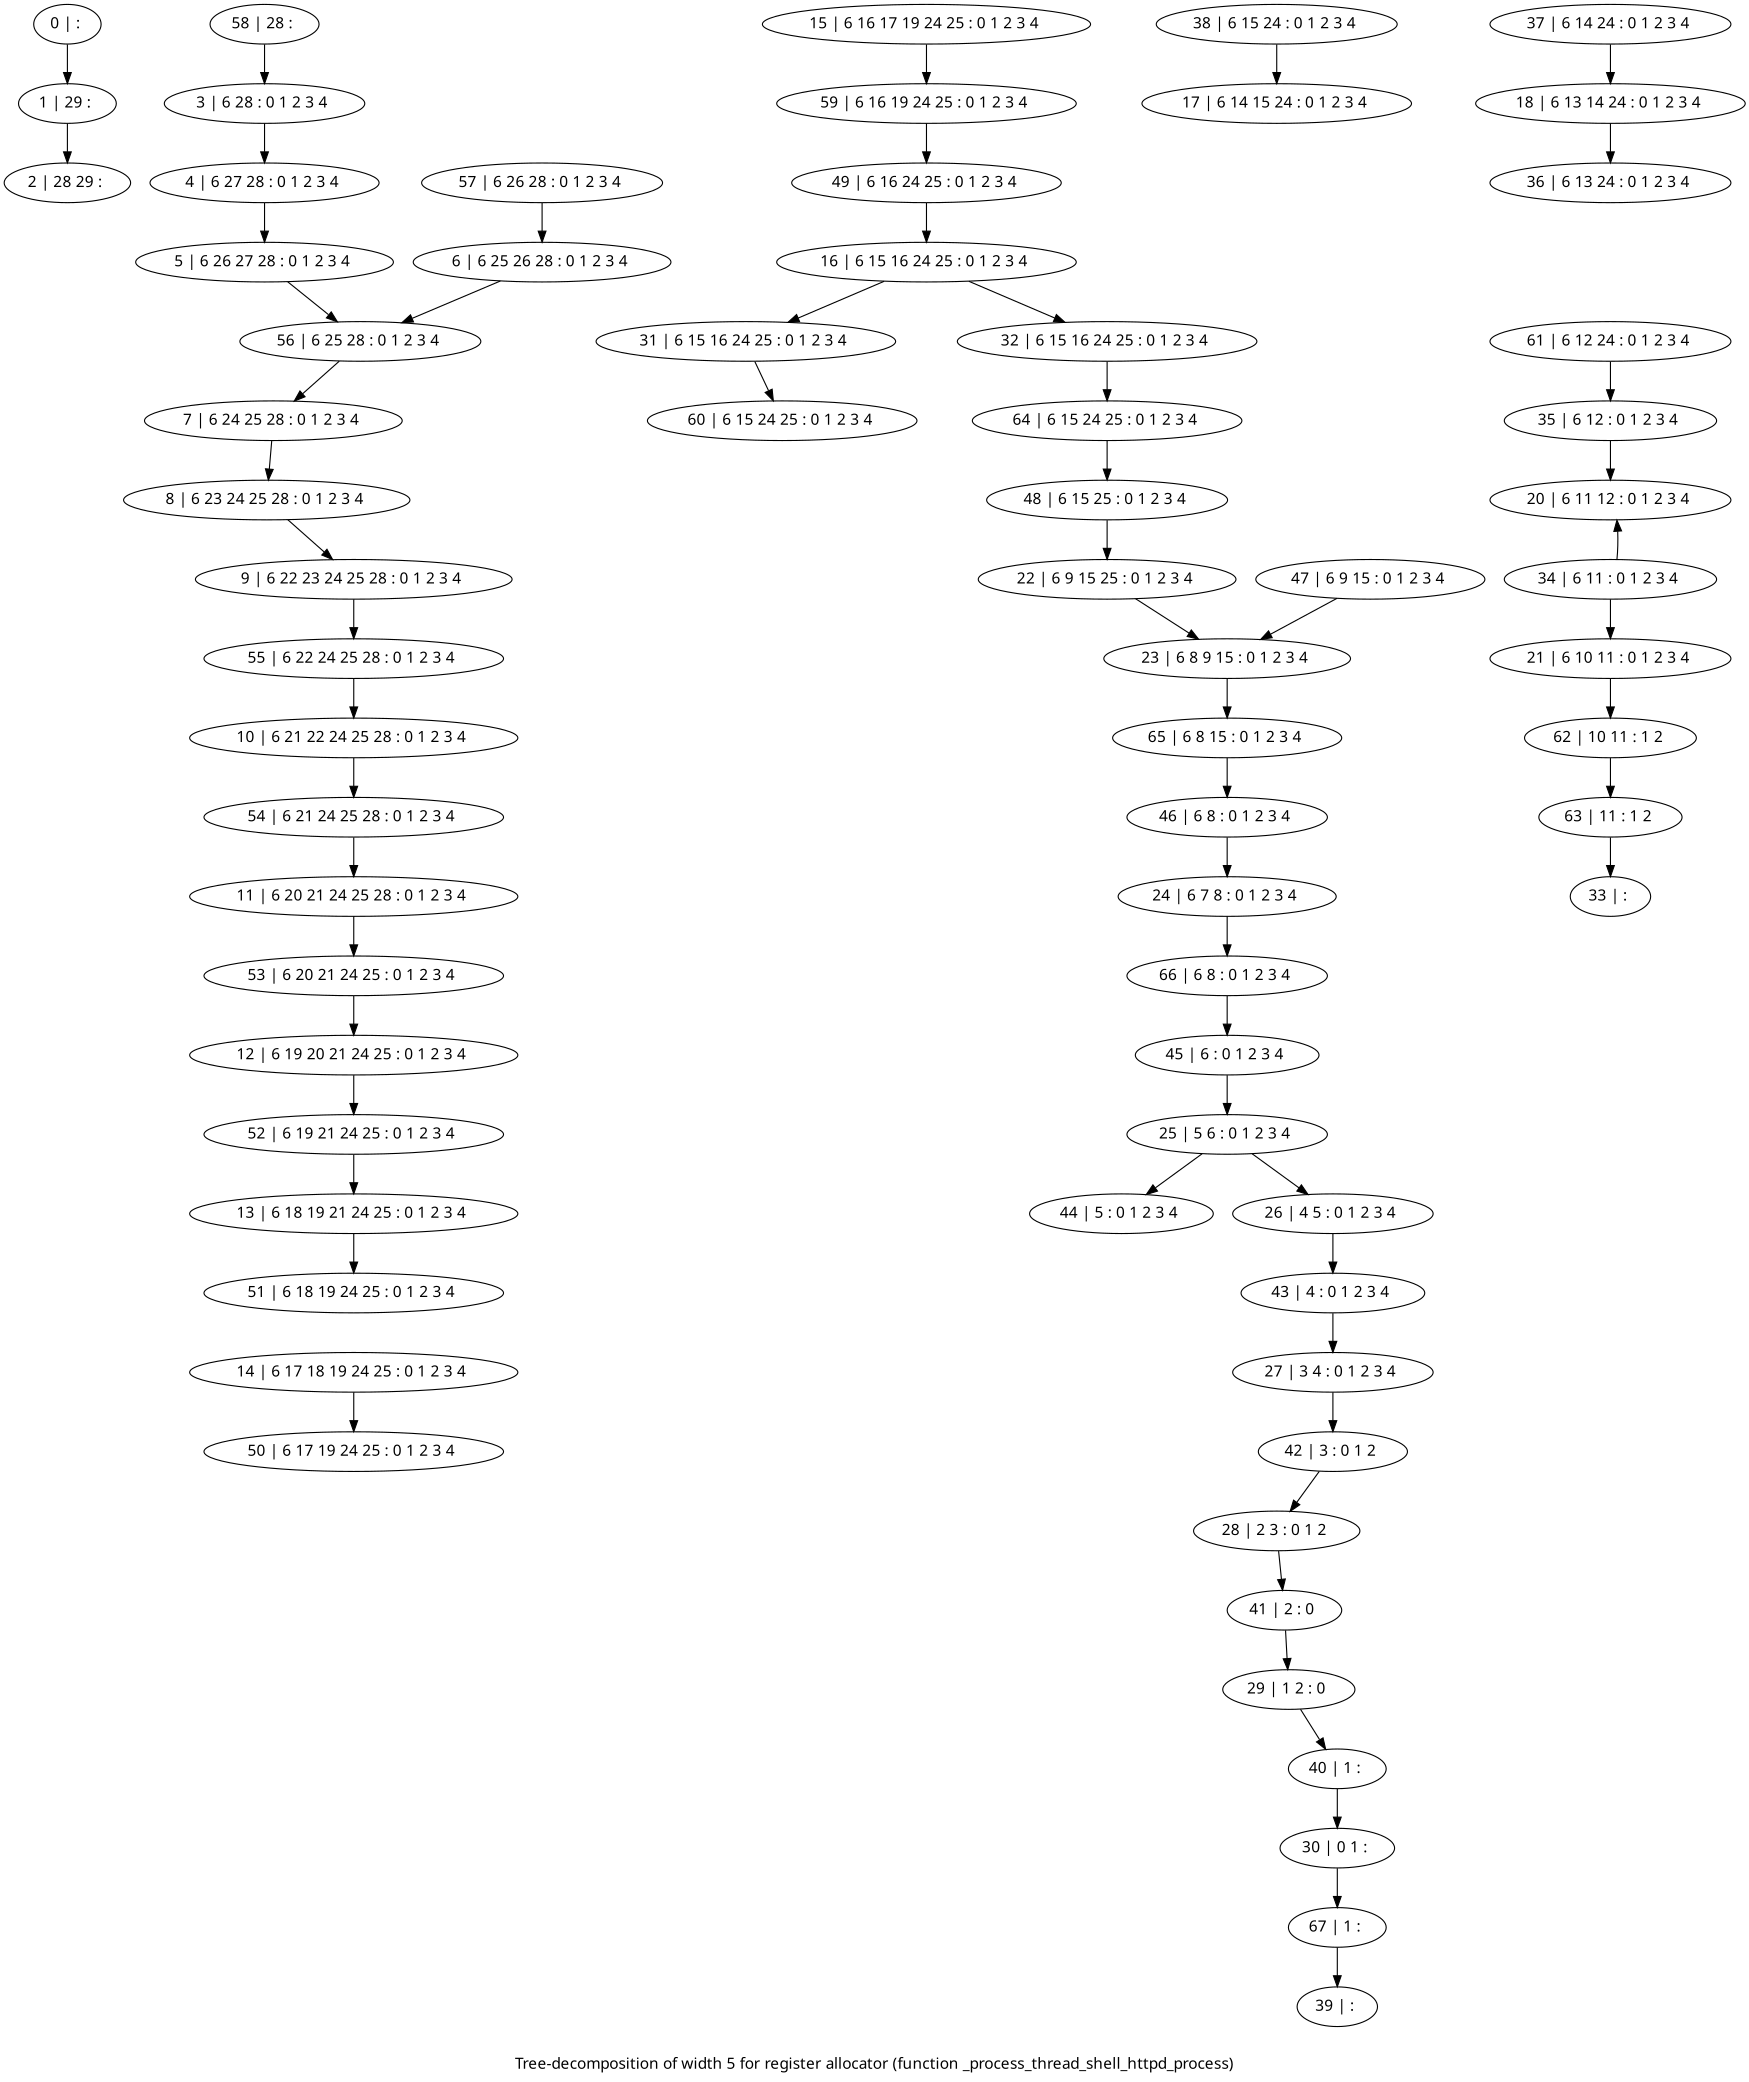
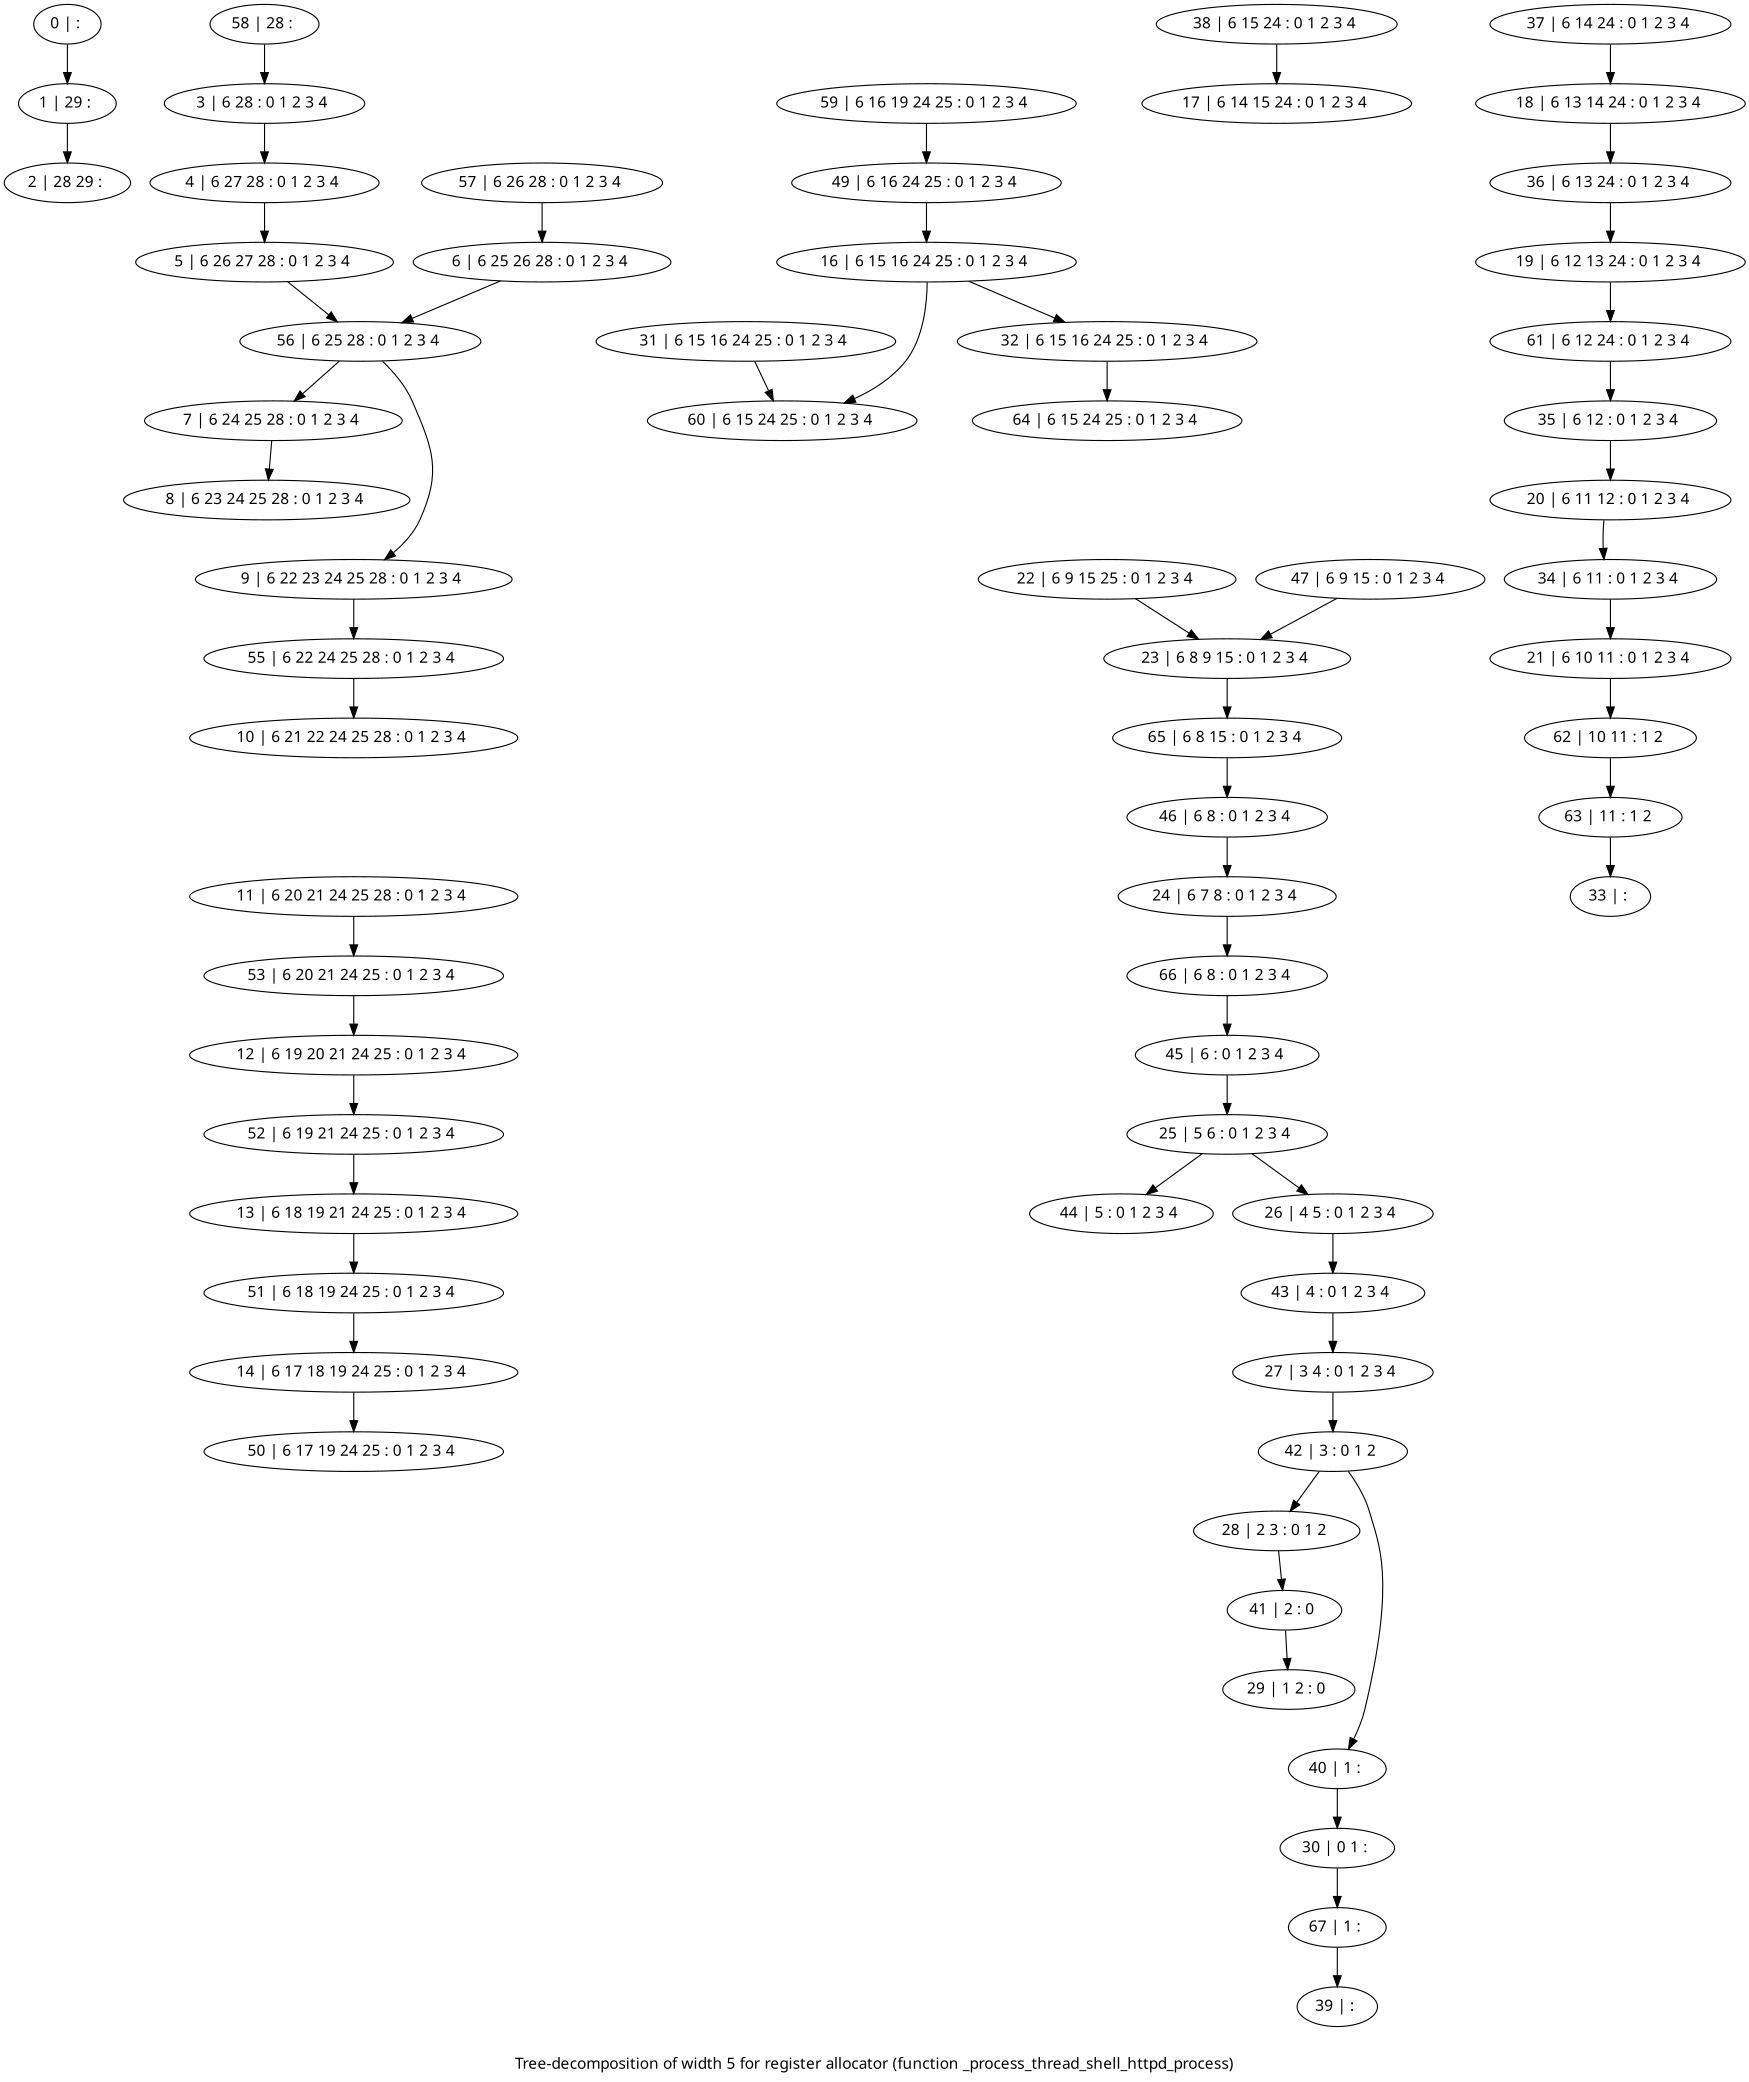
node "15 | 6 16 17 19 24 25 : 0 1 2 3 4": removed
node "19 | 6 12 13 24 : 0 1 2 3 4": added
edge "16 | 6 15 16 24 25 : 0 1 2 3 4" -> "31 | 6 15 16 24 25 : 0 1 2 3 4": now "16 | 6 15 16 24 25 : 0 1 2 3 4" -> "60 | 6 15 24 25 : 0 1 2 3 4"
node "48 | 6 15 25 : 0 1 2 3 4": removed
edge "8 | 6 23 24 25 28 : 0 1 2 3 4" -> "9 | 6 22 23 24 25 28 : 0 1 2 3 4": now "56 | 6 25 28 : 0 1 2 3 4" -> "9 | 6 22 23 24 25 28 : 0 1 2 3 4"
edge "34 | 6 11 : 0 1 2 3 4" -> "20 | 6 11 12 : 0 1 2 3 4": reversed
node "54 | 6 21 24 25 28 : 0 1 2 3 4": removed
edge "51 | 6 18 19 24 25 : 0 1 2 3 4" -> "14 | 6 17 18 19 24 25 : 0 1 2 3 4": added
edge "29 | 1 2 : 0" -> "40 | 1 :": now "42 | 3 : 0 1 2" -> "40 | 1 :"
